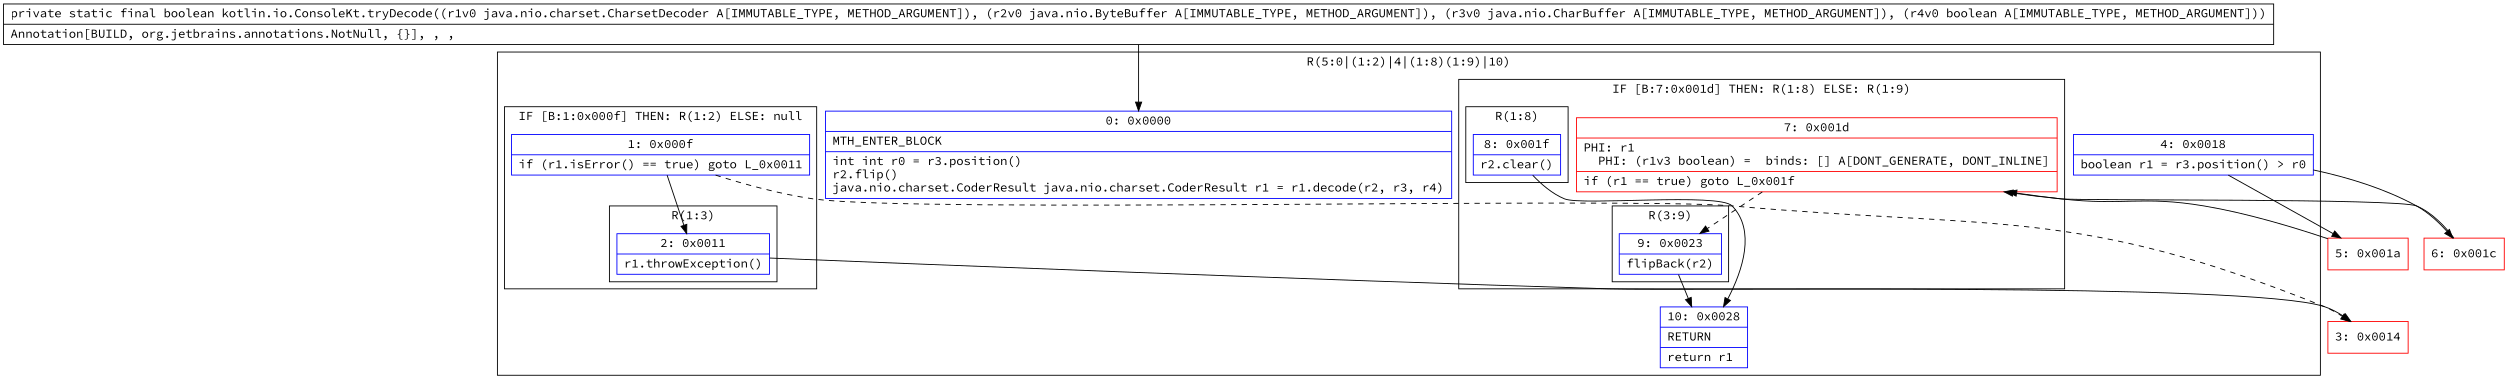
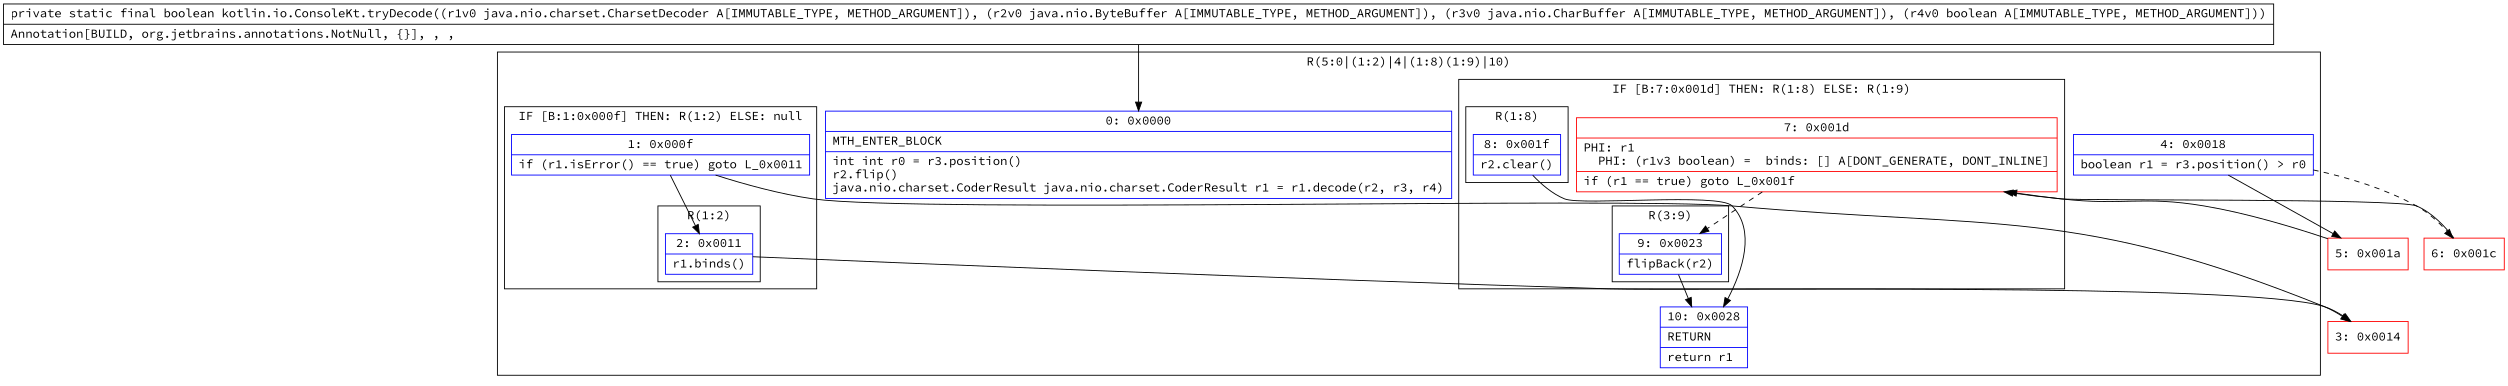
edge "4: 0x0018" -> "6: 0x001c": style solid -> dashed
edge "1: 0x000f" -> "3: 0x0014": style dashed -> solid
cluster "R(1:3)": label "R(1:3)" -> "R(1:2)"
node "2: 0x0011": text "r1.throwException()" -> "r1.binds()"
